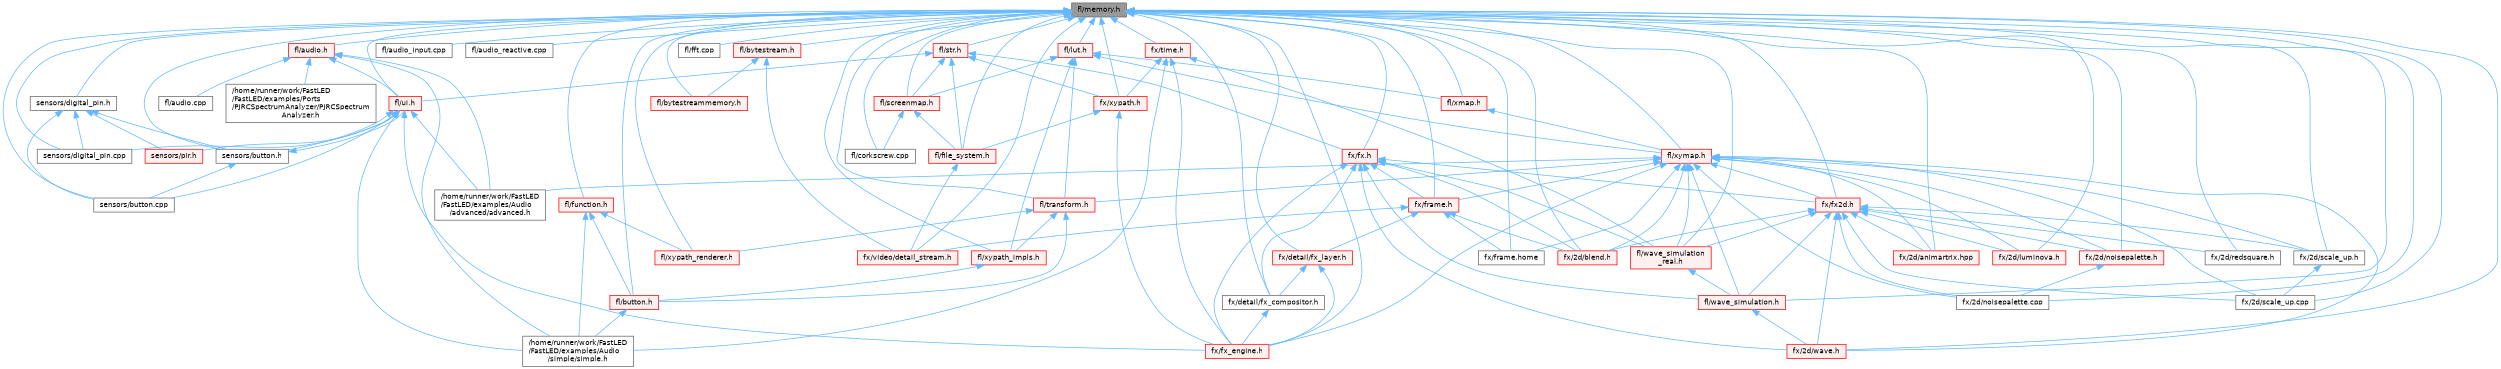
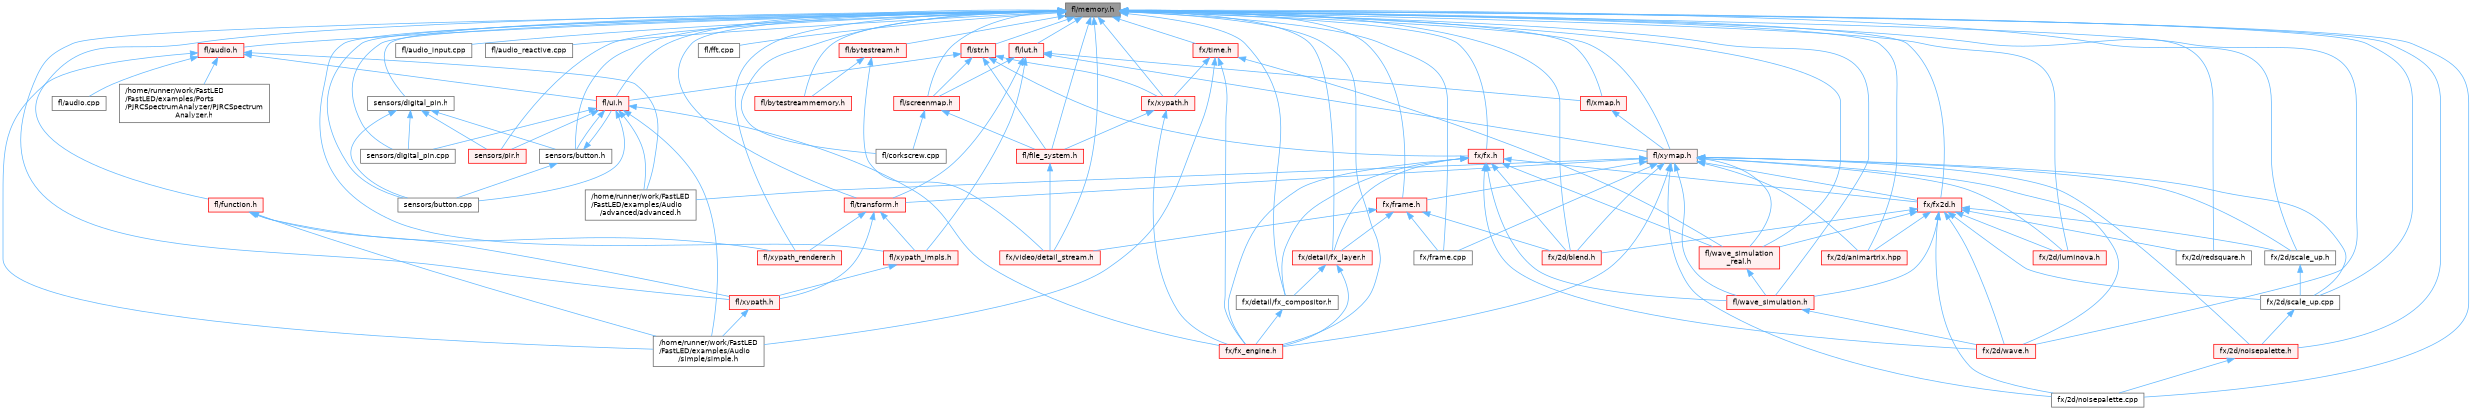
edge "sensors/pir.h" -> "fl/memory.h": added
node "fl/xymap.h": color red -> grey40
edge "fx/frame.h" -> "fx/fx.h": now "fx/detail/fx_layer.h" -> "fx/fx.h"
edge "fx/2d/noisepalette.h" -> "fx/fx2d.h": now "fx/2d/noisepalette.h" -> "fx/2d/scale_up.cpp"
node "fx/frame.home": label "fx/frame.home" -> "fx/frame.cpp"
node "fl/button.h": label "fl/button.h" -> "fl/xypath.h"
